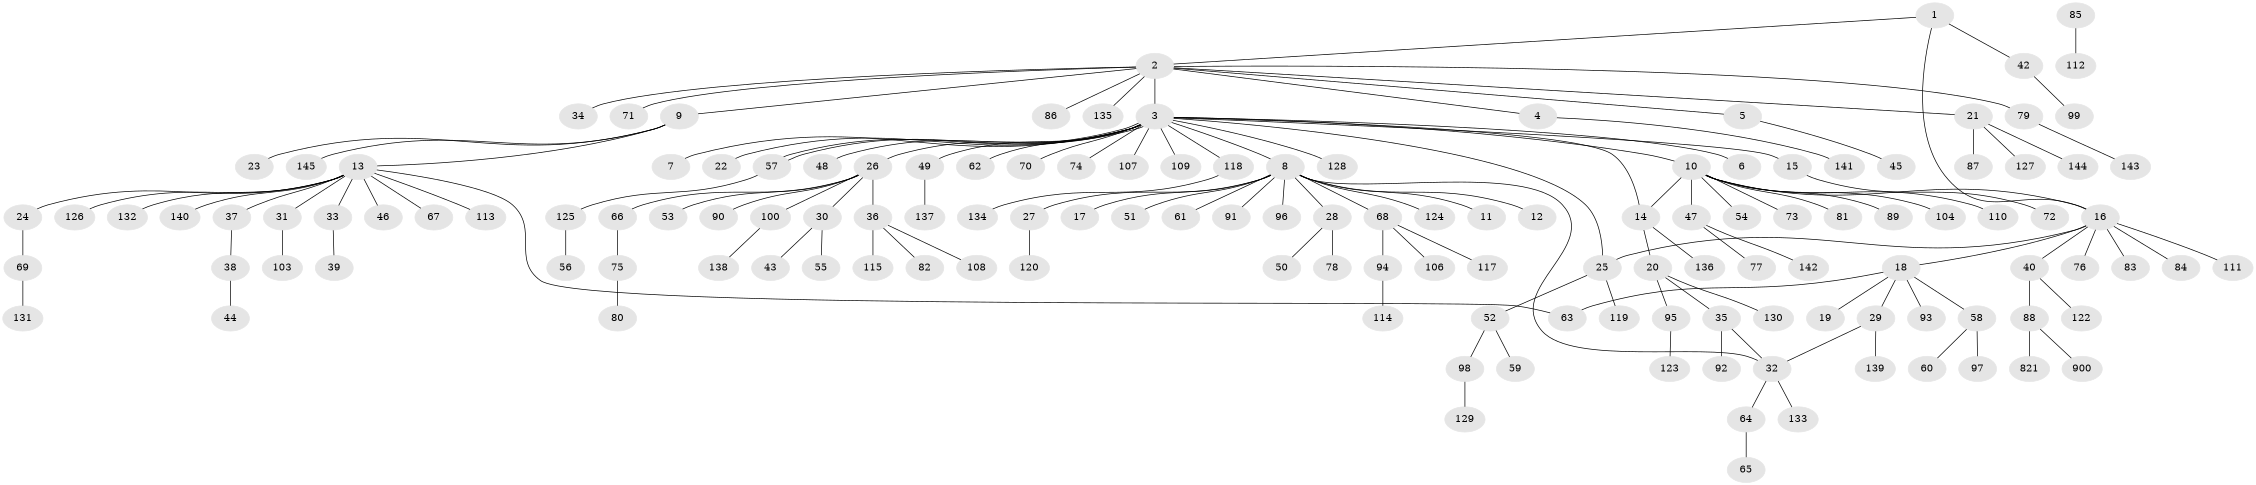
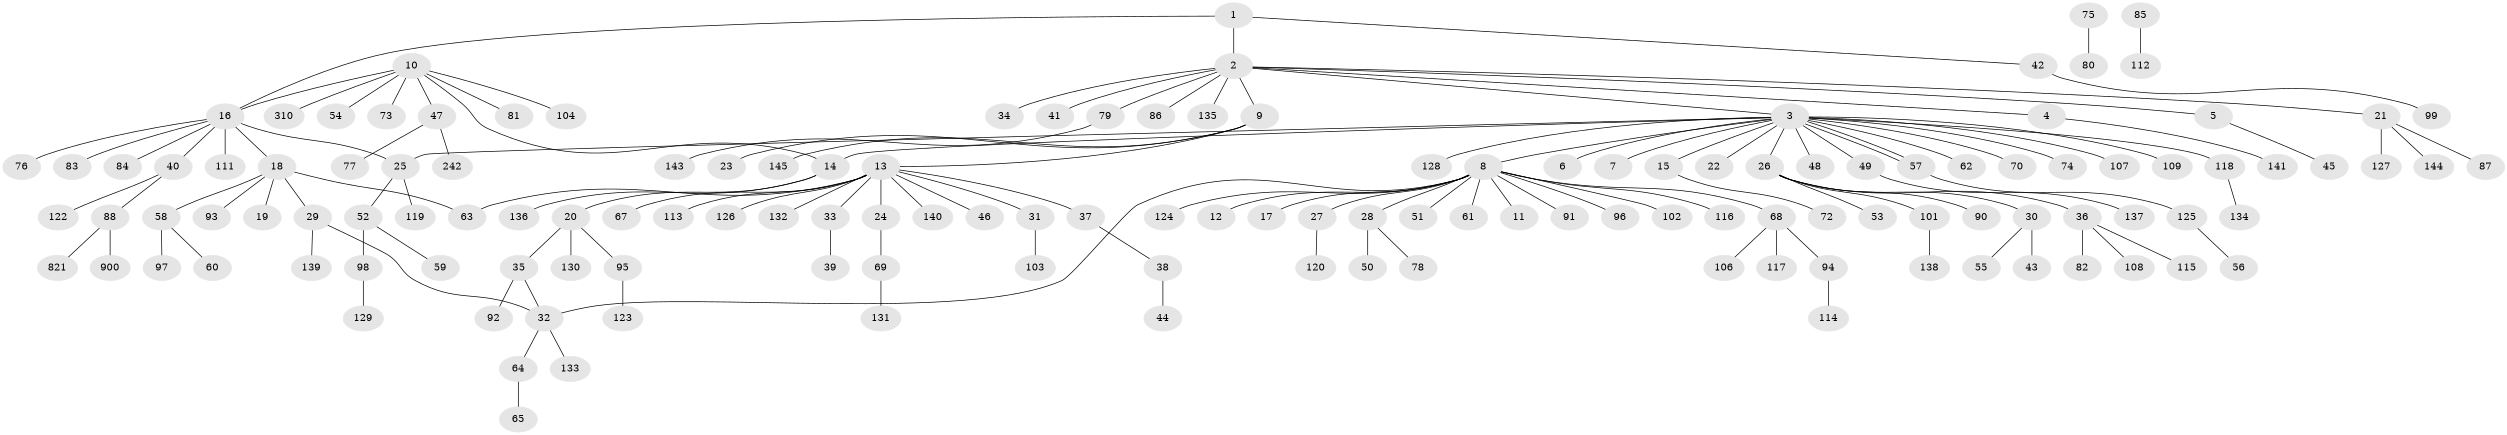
node "71": label "71" -> "41"
edge "3" -- "10": removed
node "66": removed
node "100": label "100" -> "101"
node "102": added
node "116": added
node "89": removed
node "110": label "110" -> "310"
node "142": label "142" -> "242"
